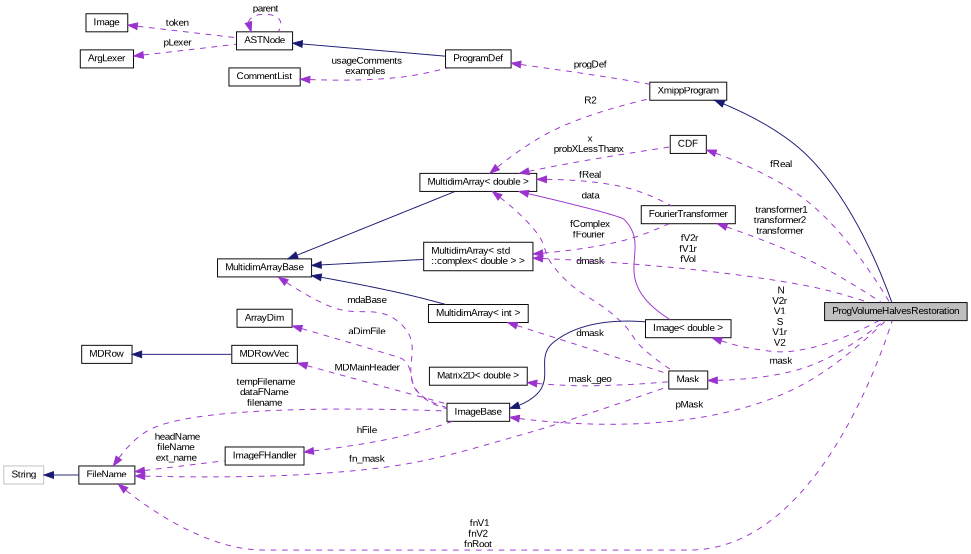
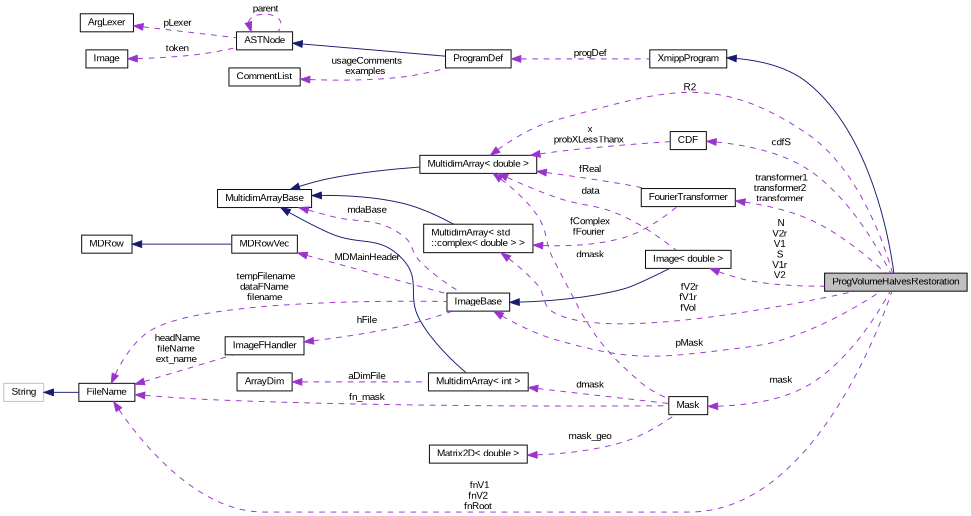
edge "XmippProgram" -> "MultidimArray< double >": now "ProgVolumeHalvesRestoration" -> "MultidimArray< double >"
edge "ProgVolumeHalvesRestoration" -> "CDF": label " fReal" -> " cdfS"
edge "Image< double >" -> "MultidimArray< double >": style solid -> dashed
edge "ImageBase" -> "ArrayDim": now "MultidimArray< int >" -> "ArrayDim"
